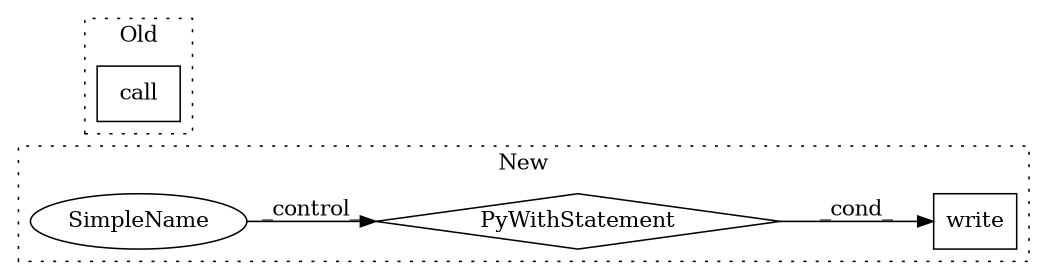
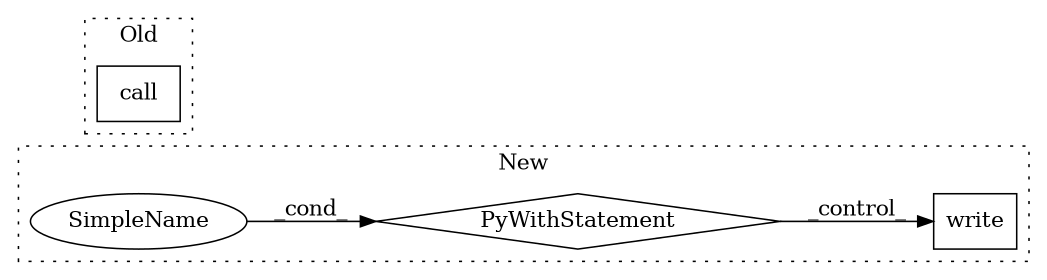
edge "SimpleName" -> "PyWithStatement": label "_control_" -> "_cond_"
edge "PyWithStatement" -> "write": label "_cond_" -> "_control_"
